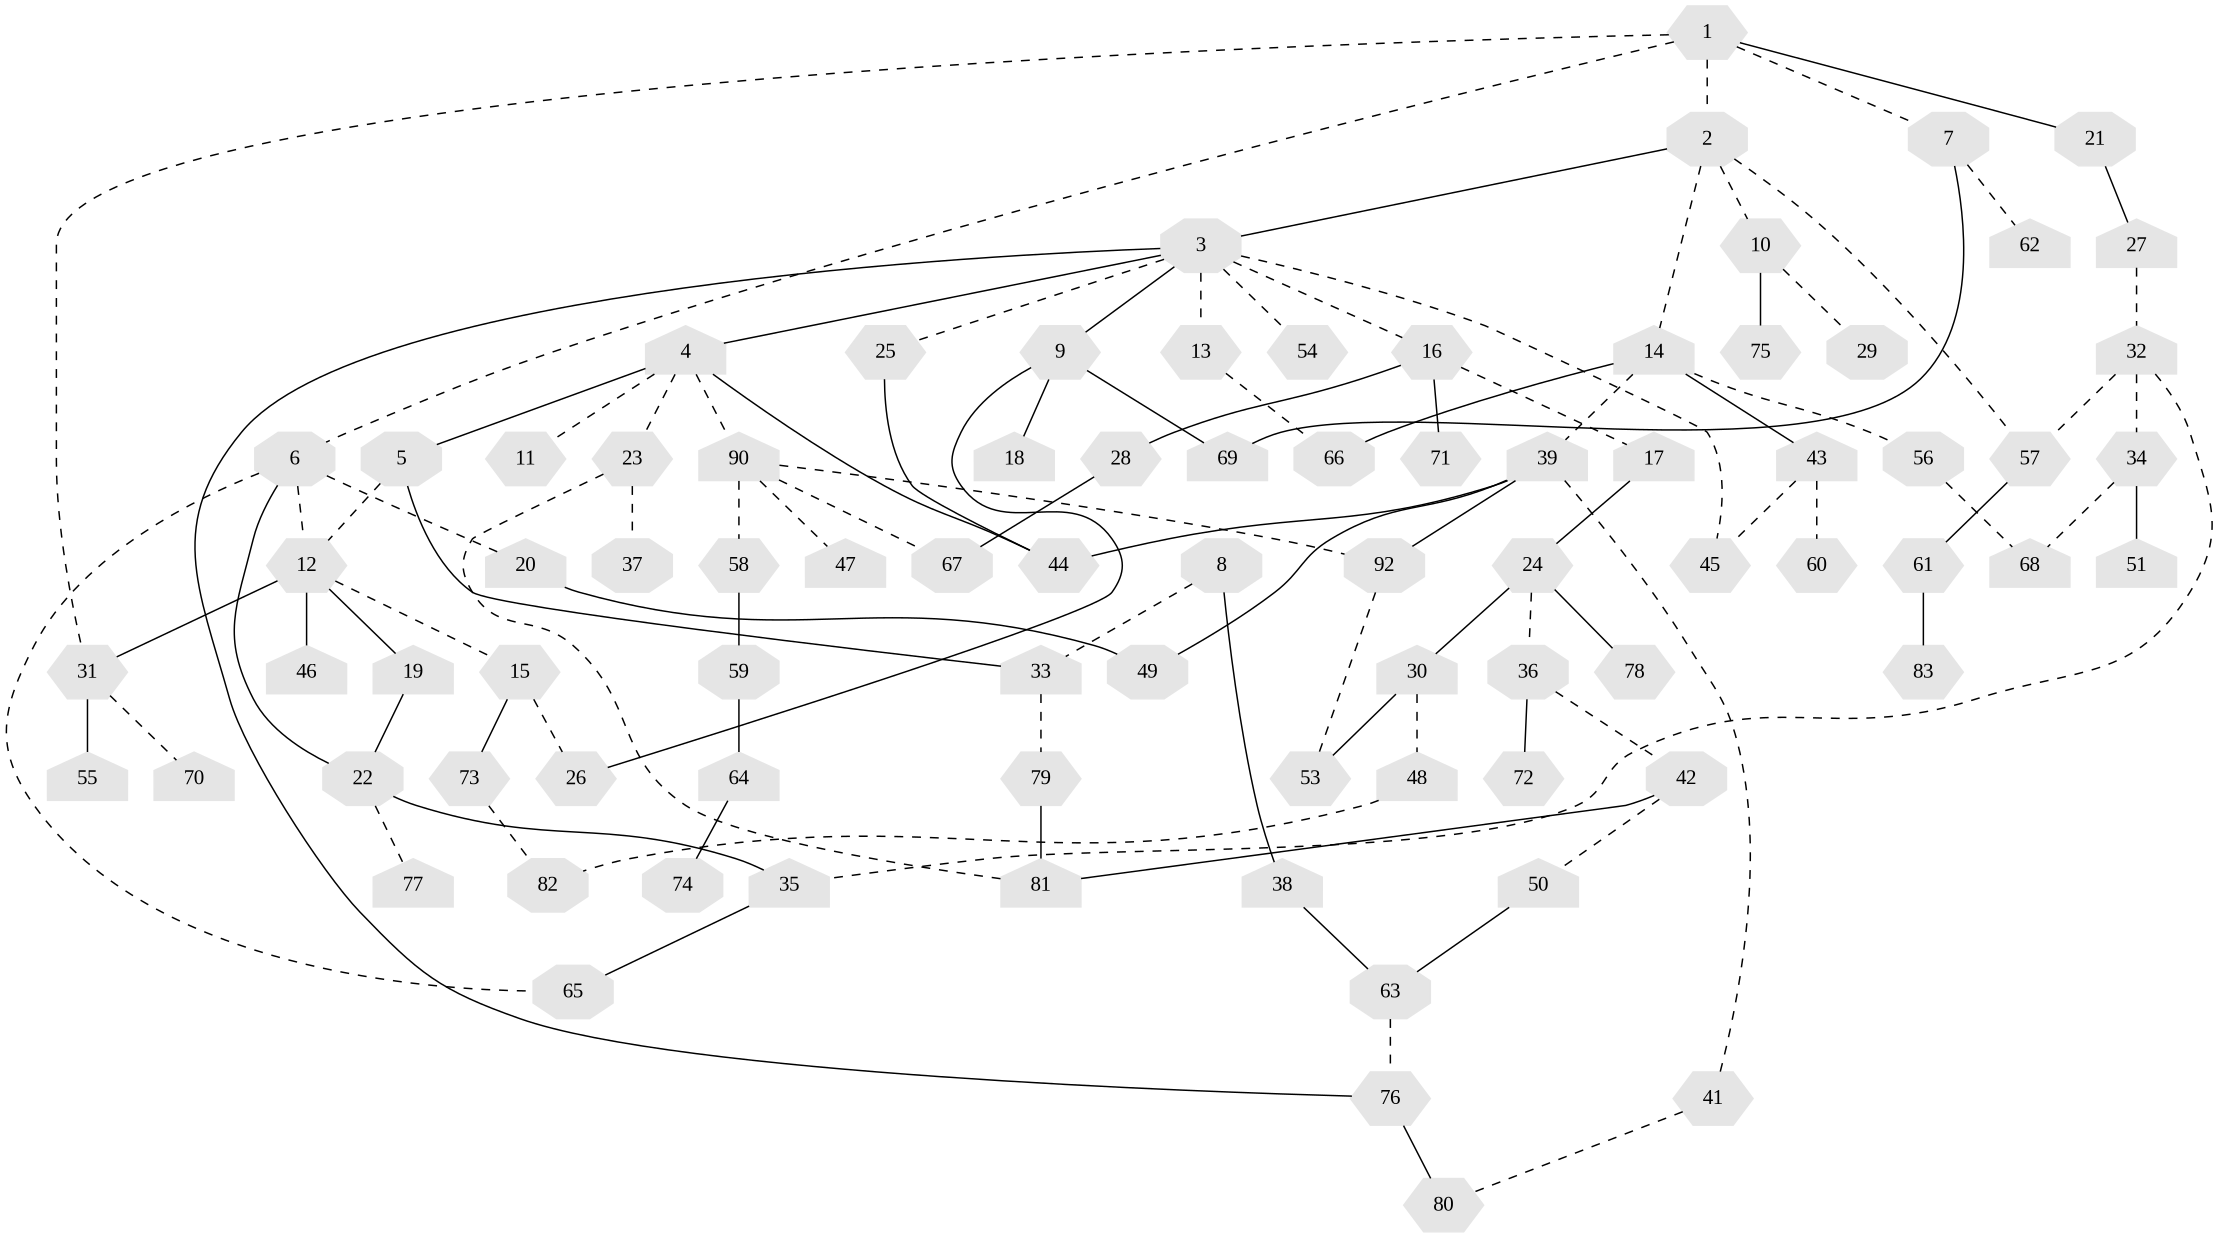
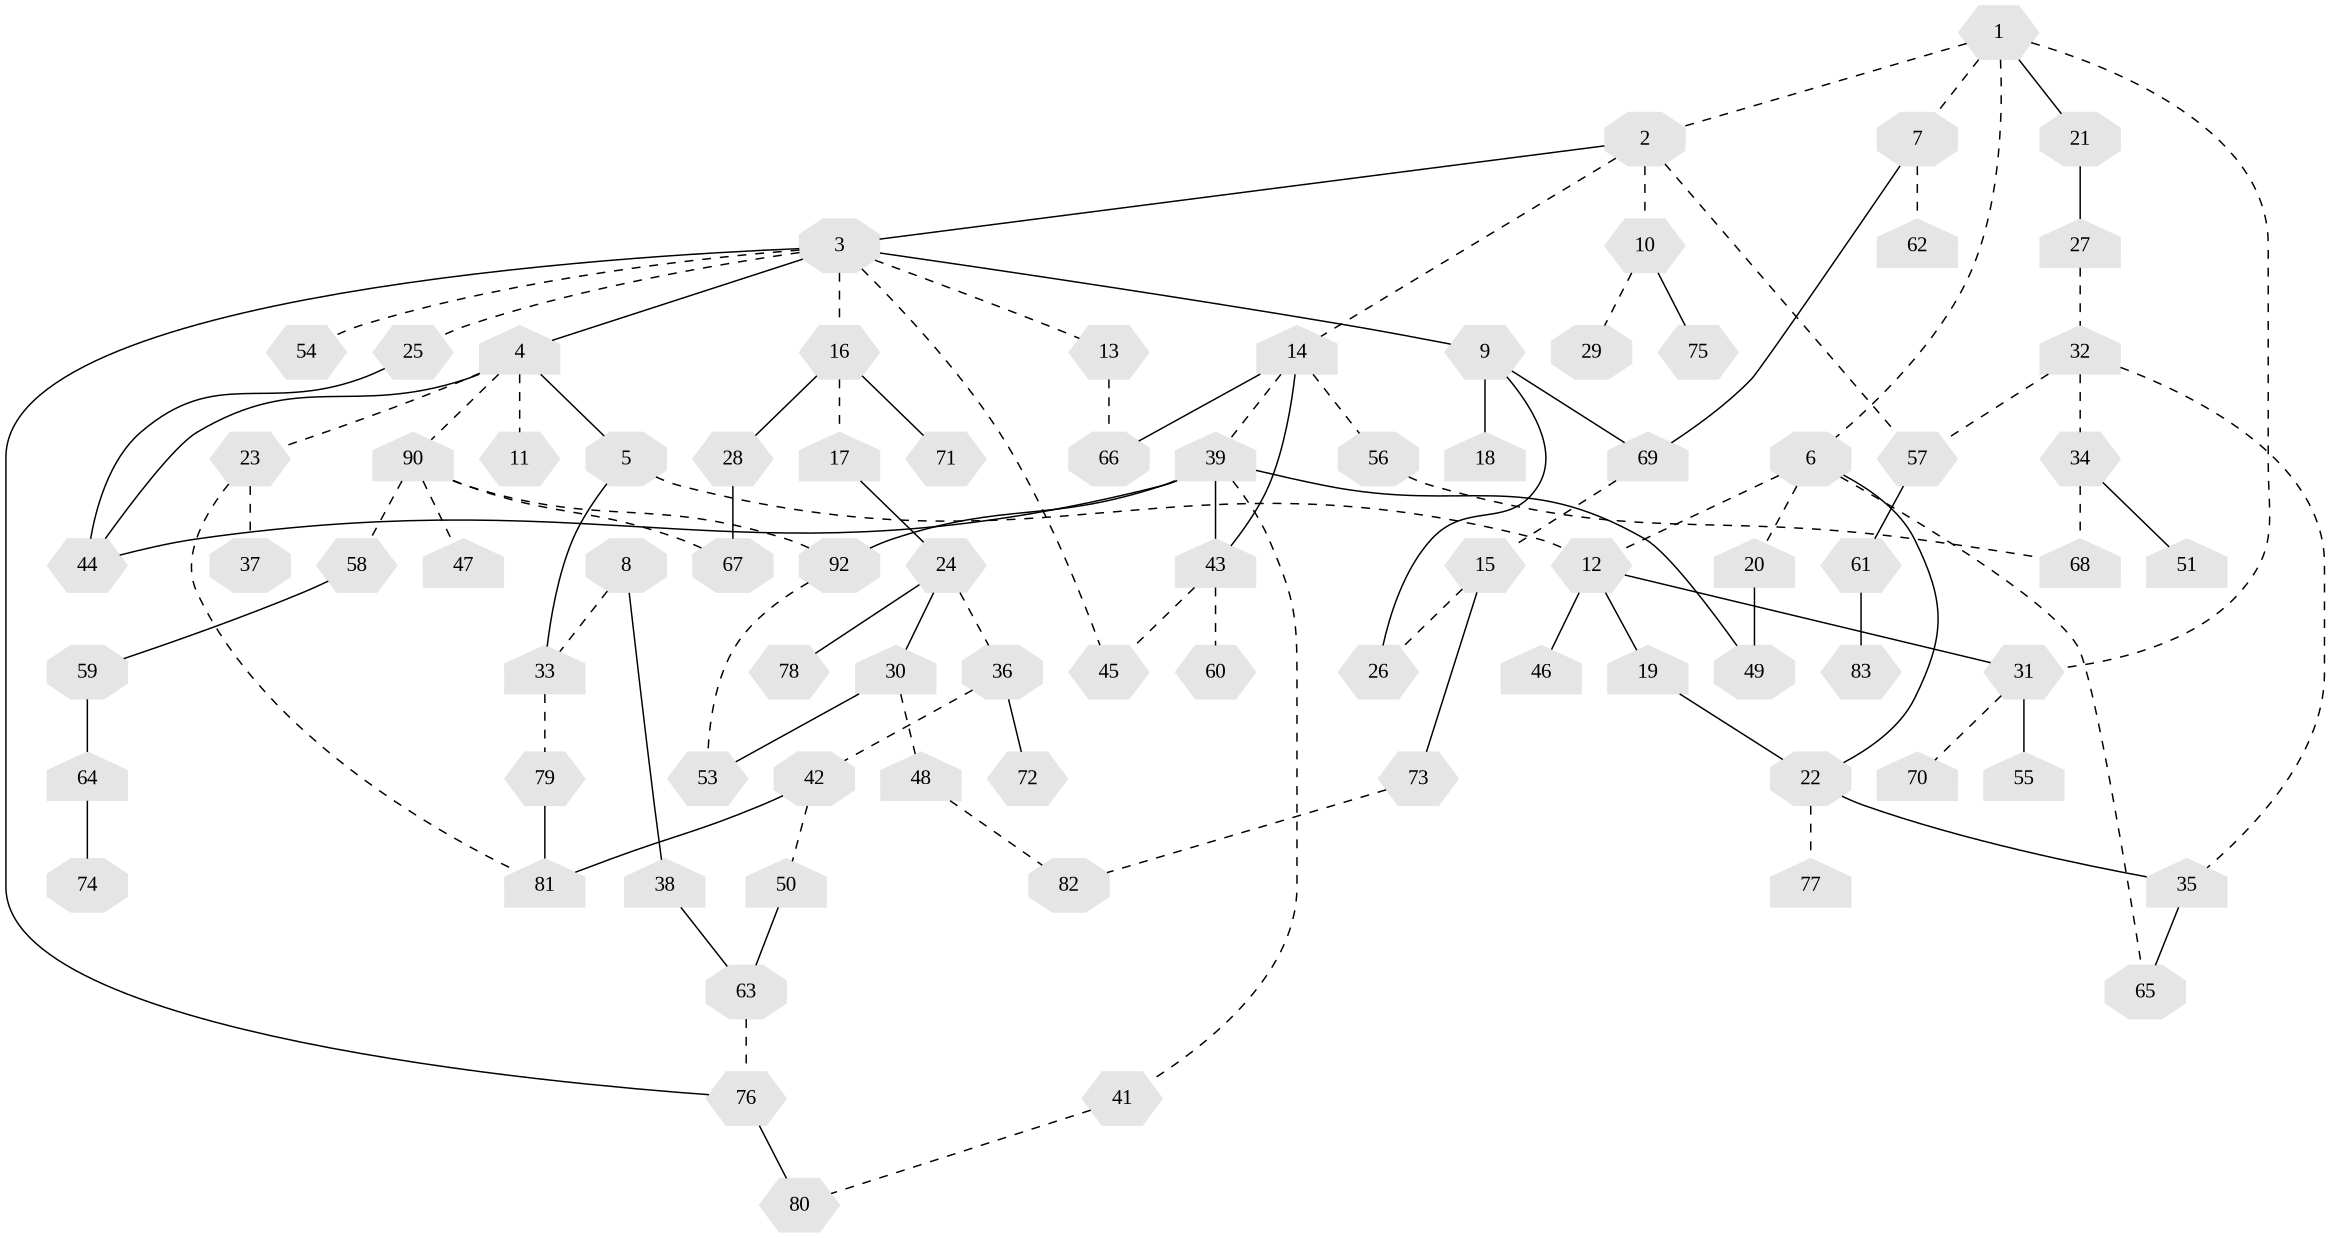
edge "39" -- "43": added
edge "12" -- "15": now "69" -- "15"
